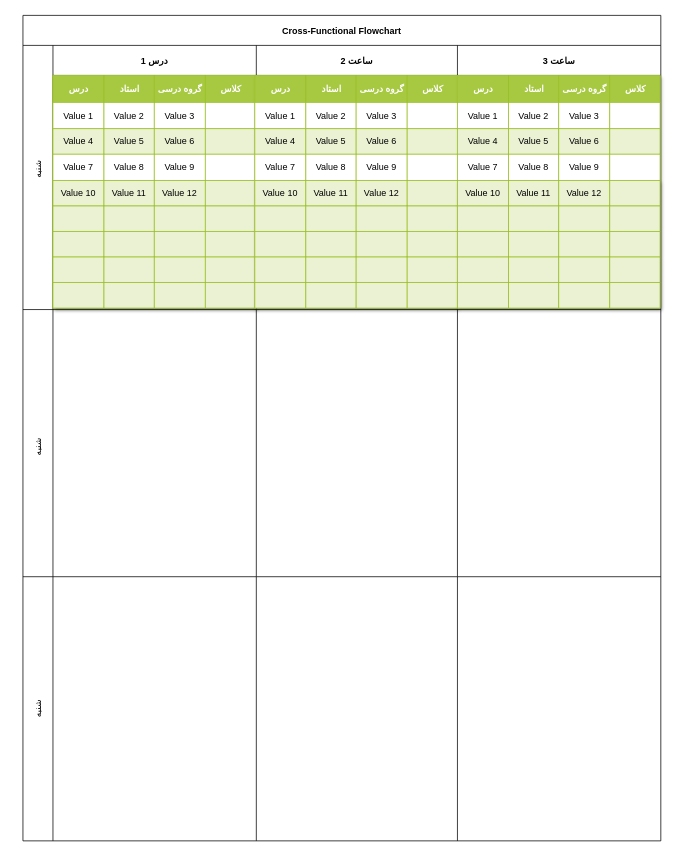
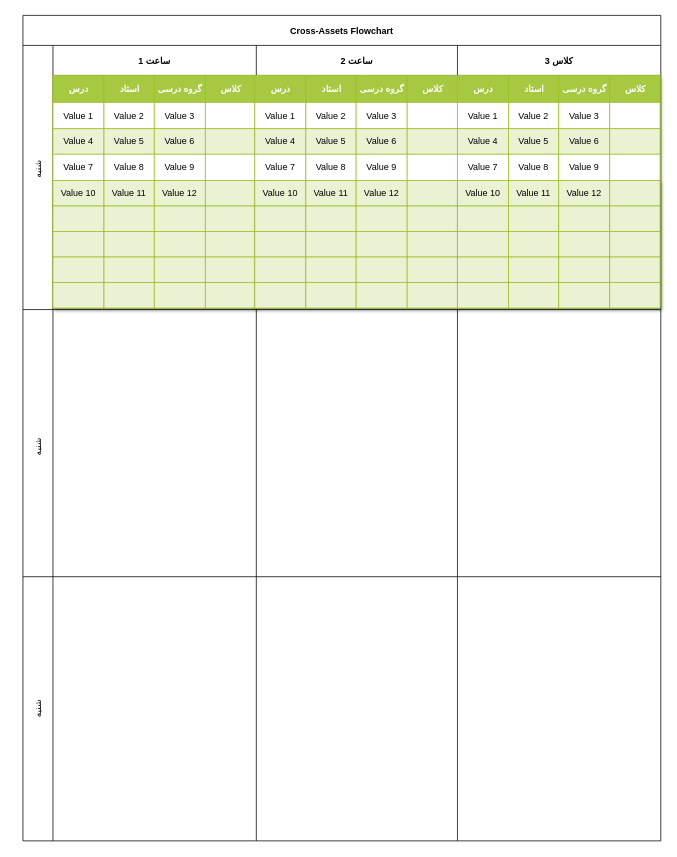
node "Cross-Functional Flowchart": label "Cross-Functional Flowchart" -> "Cross-Assets Flowchart"
node "درس 1": label "درس 1" -> "ساعت 1"
node "ساعت 3": label "ساعت 3" -> "کلاس 3"
